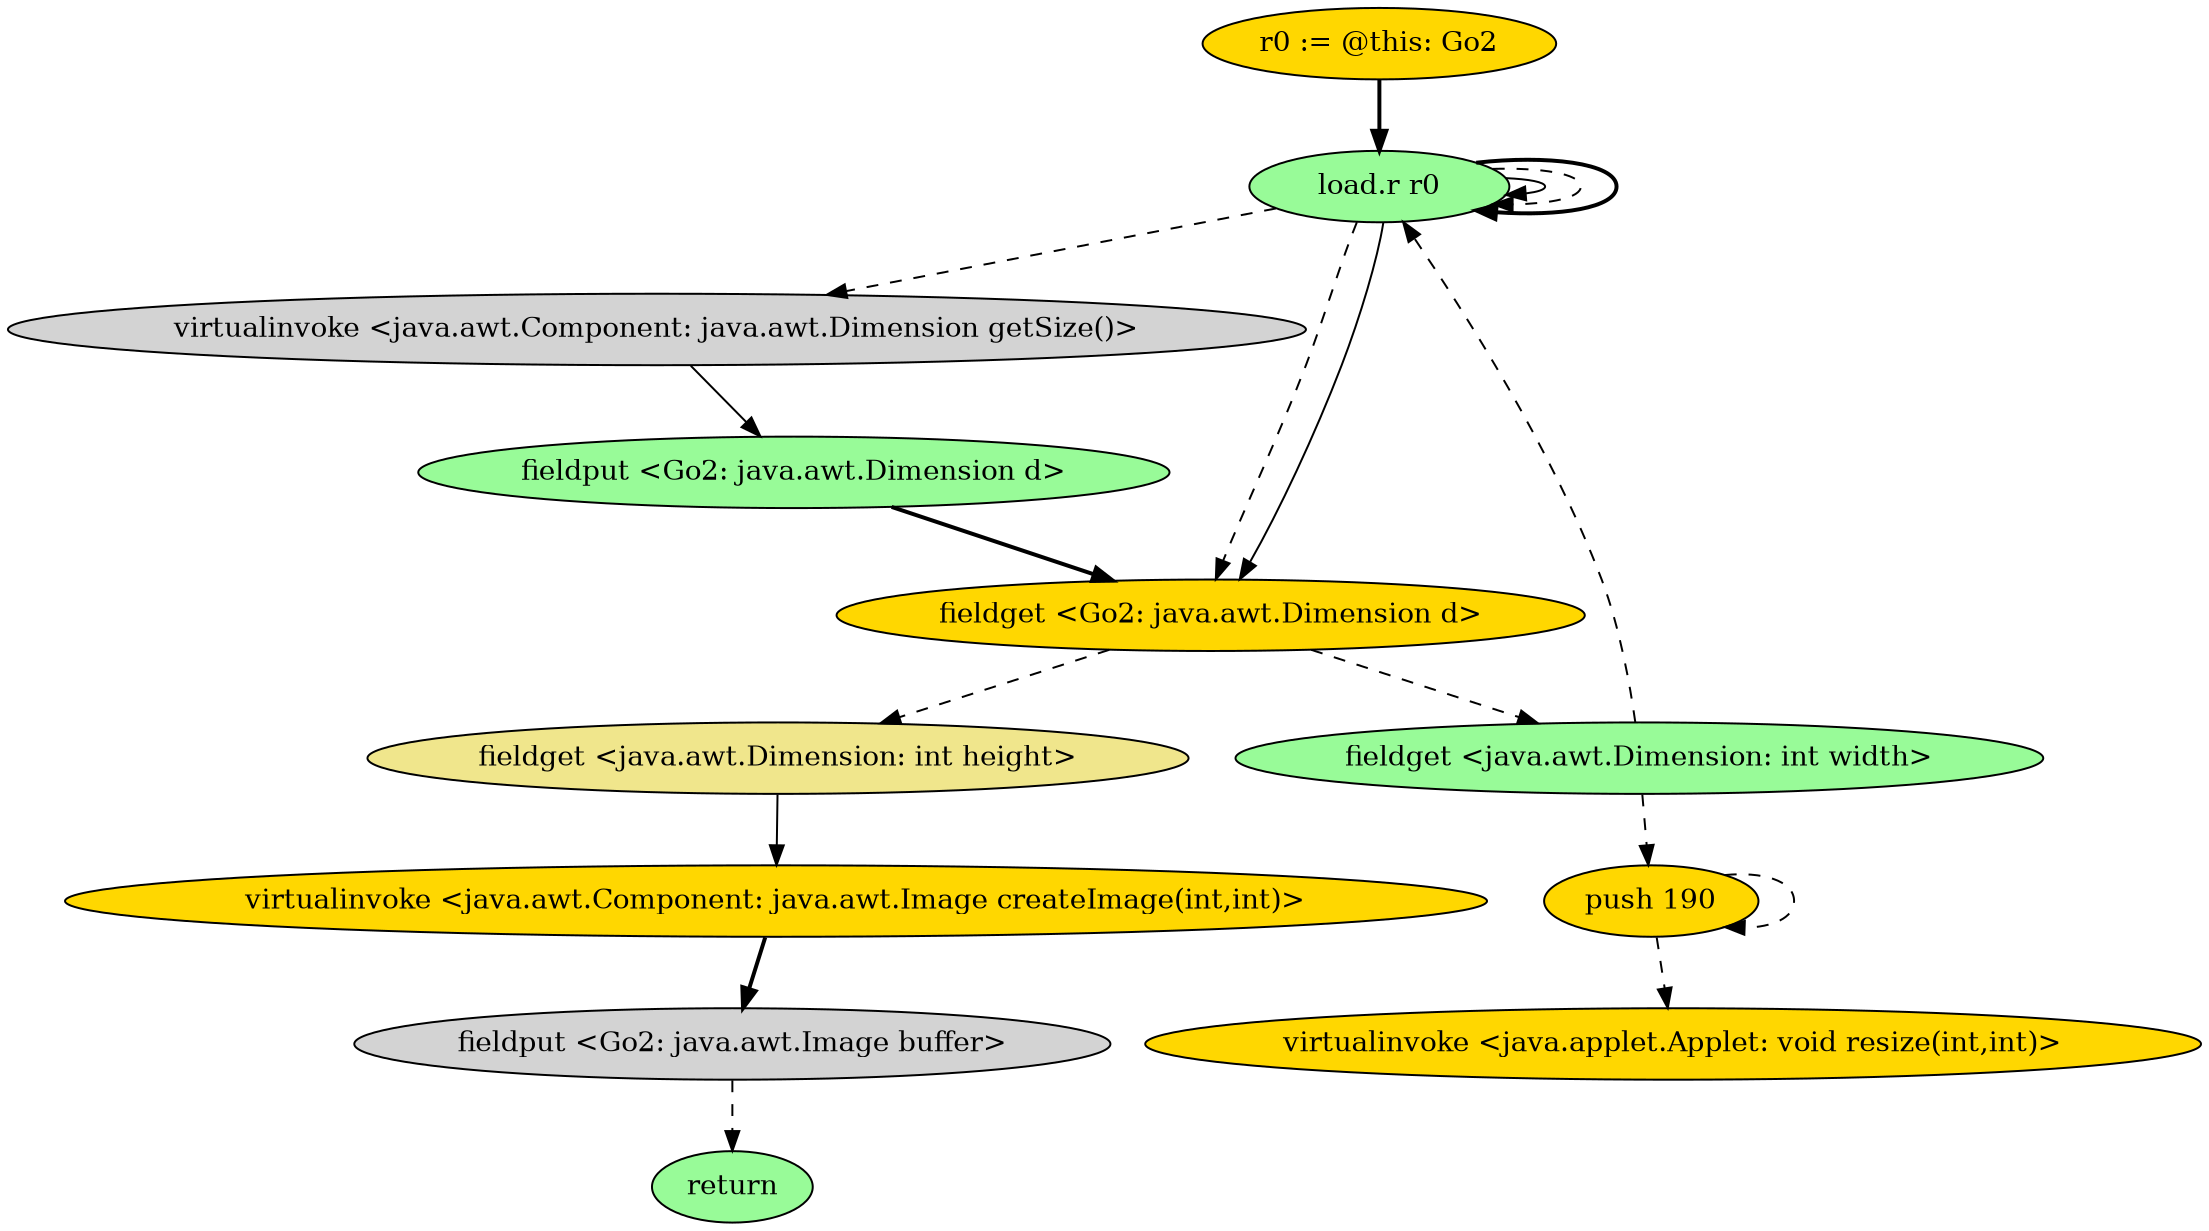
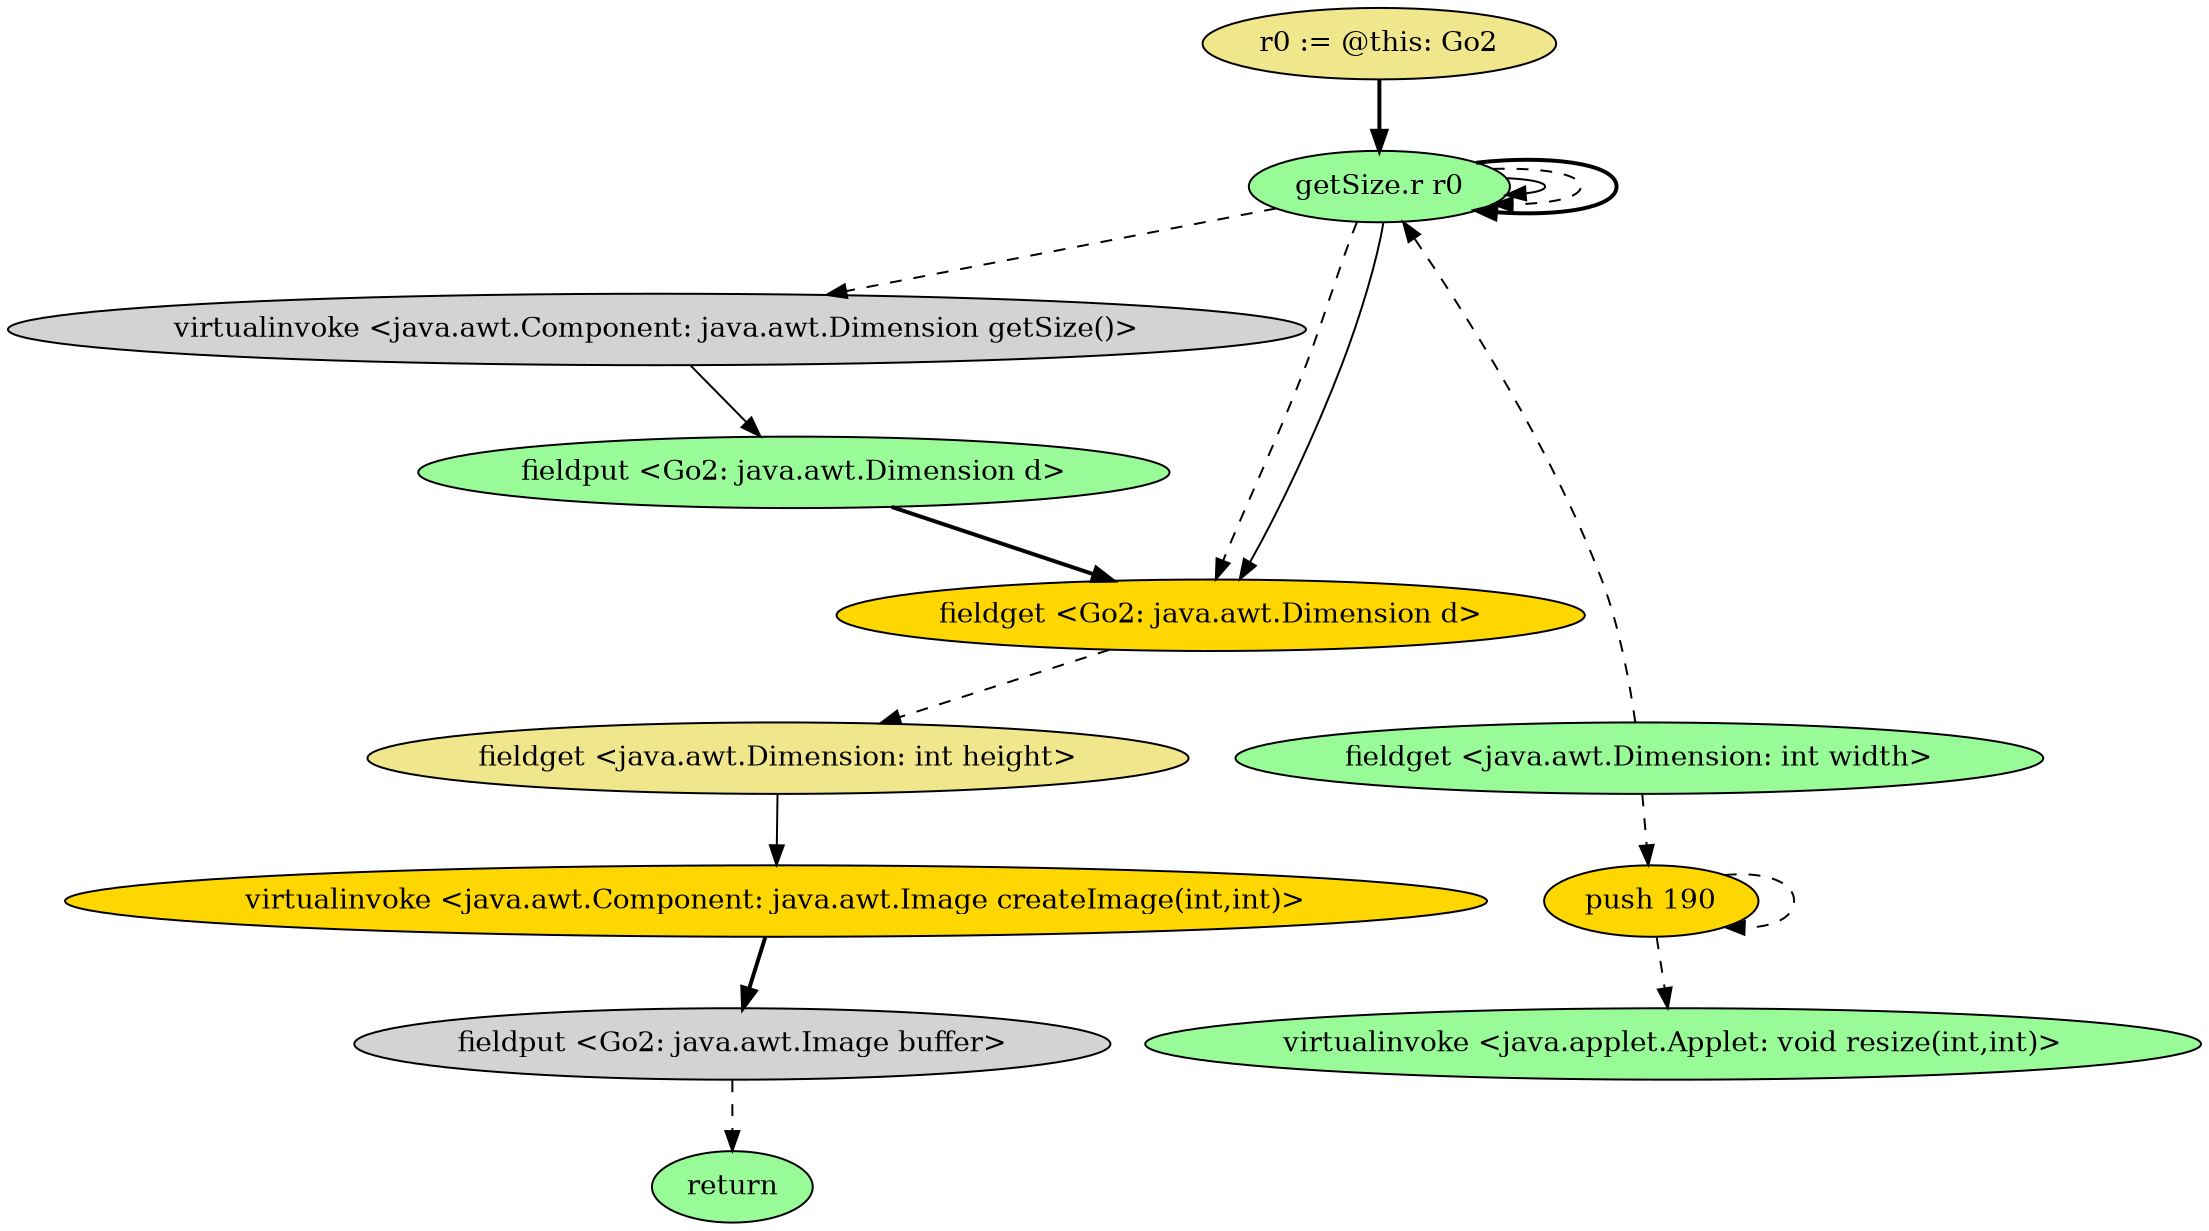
node "r0 := @this: Go2": fillcolor gold -> khaki
node "load.r r0": label "load.r r0" -> "getSize.r r0"
edge "fieldget <Go2: java.awt.Dimension d>" -> "fieldget <java.awt.Dimension: int width>": removed
node "virtualinvoke <java.applet.Applet: void resize(int,int)>": fillcolor gold -> palegreen
